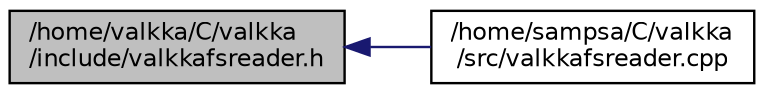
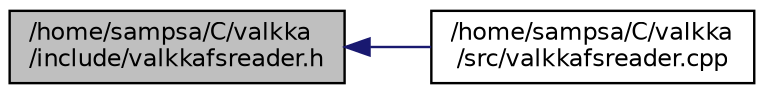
node "/home/valkka/C/valkka /include/valkkafsreader.h": label "/home/valkka/C/valkka /include/valkkafsreader.h" -> "/home/sampsa/C/valkka /include/valkkafsreader.h"
